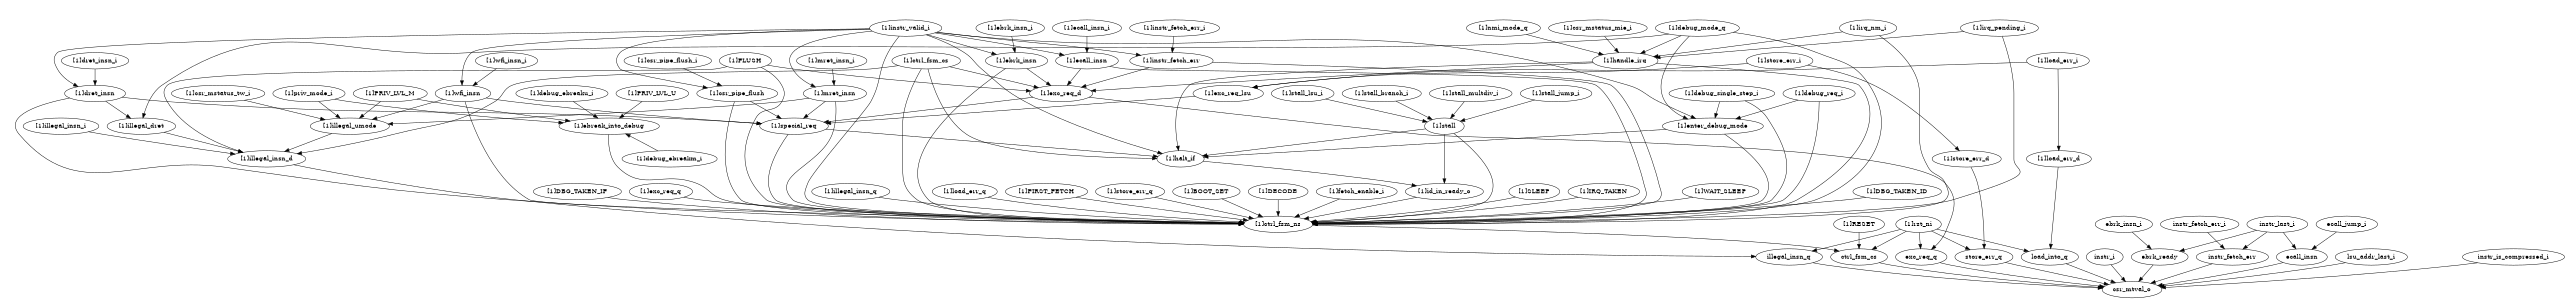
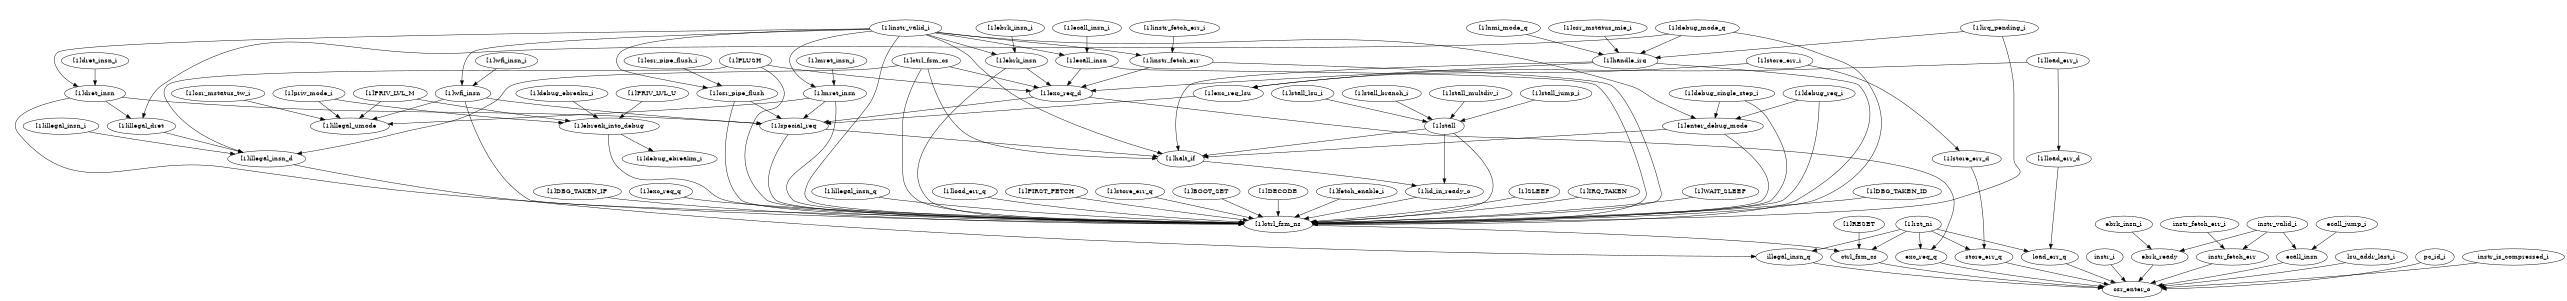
node "[1]irq_nm_i": removed
edge "[1]debug_mode_q" -> "[1]enter_debug_mode": removed
edge "[1]illegal_umode" -> "[1]illegal_insn_d": removed
edge "[1]debug_ebreakm_i" -> "[1]ebreak_into_debug": reversed
node "instr_last_i": label "instr_last_i" -> "instr_valid_i"
node "load_into_q": label "load_into_q" -> "load_err_q"
node "pc_id_i": added
node "csr_mtval_o": label "csr_mtval_o" -> "csr_enter_o"
